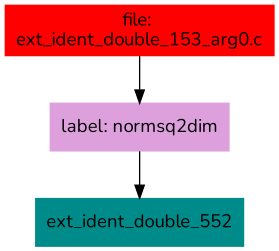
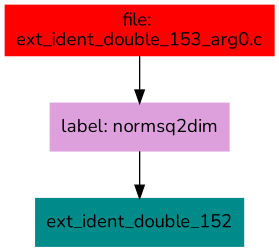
node "ext_ident_double_552": label "ext_ident_double_552" -> "ext_ident_double_152"
